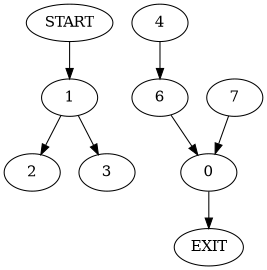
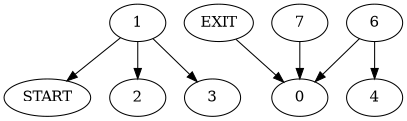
edge "START" -> "1": reversed
edge "4" -> "6": reversed
edge "0" -> "EXIT": reversed
